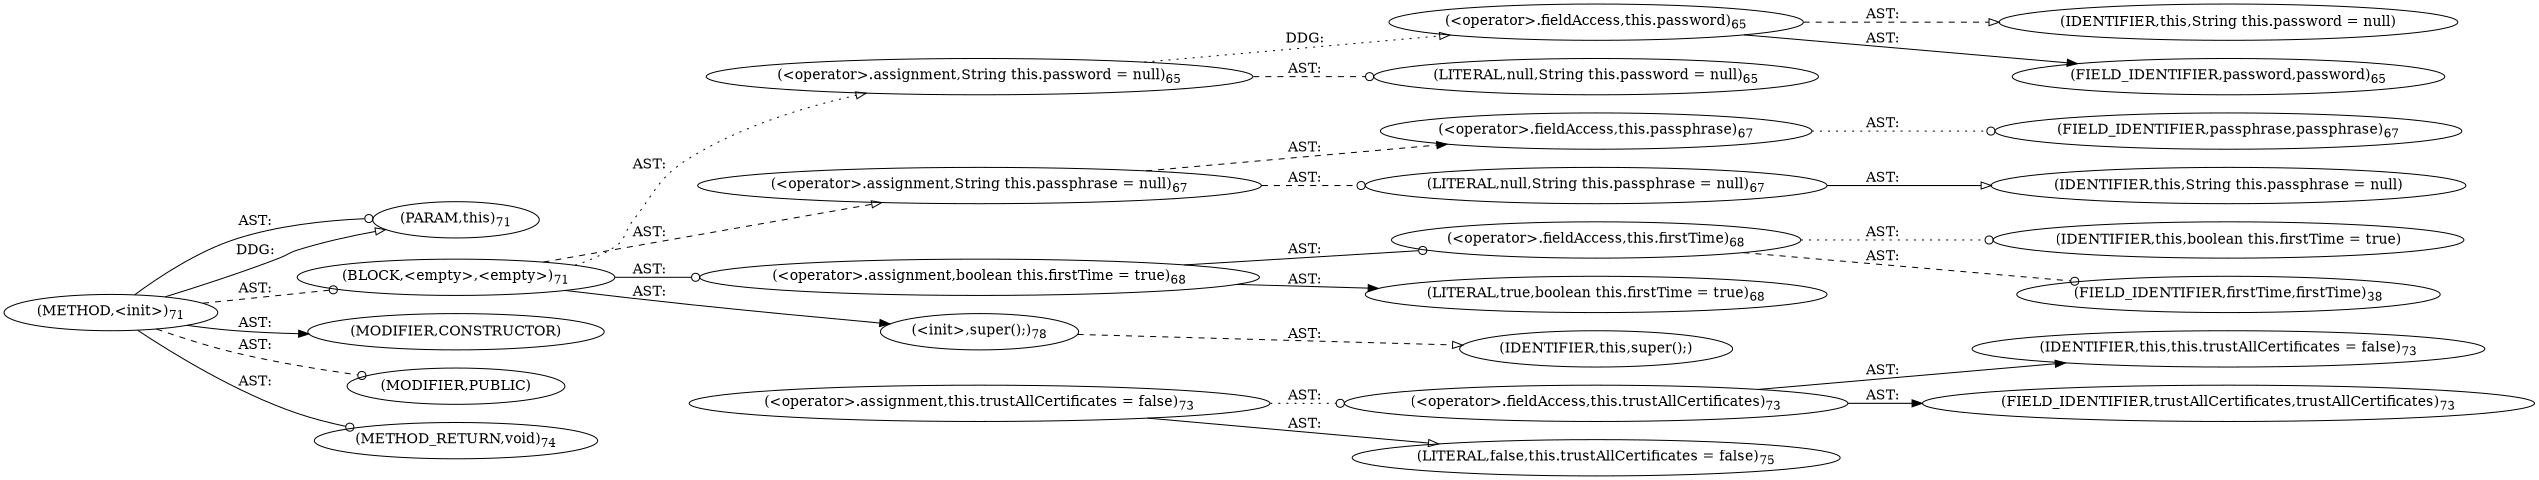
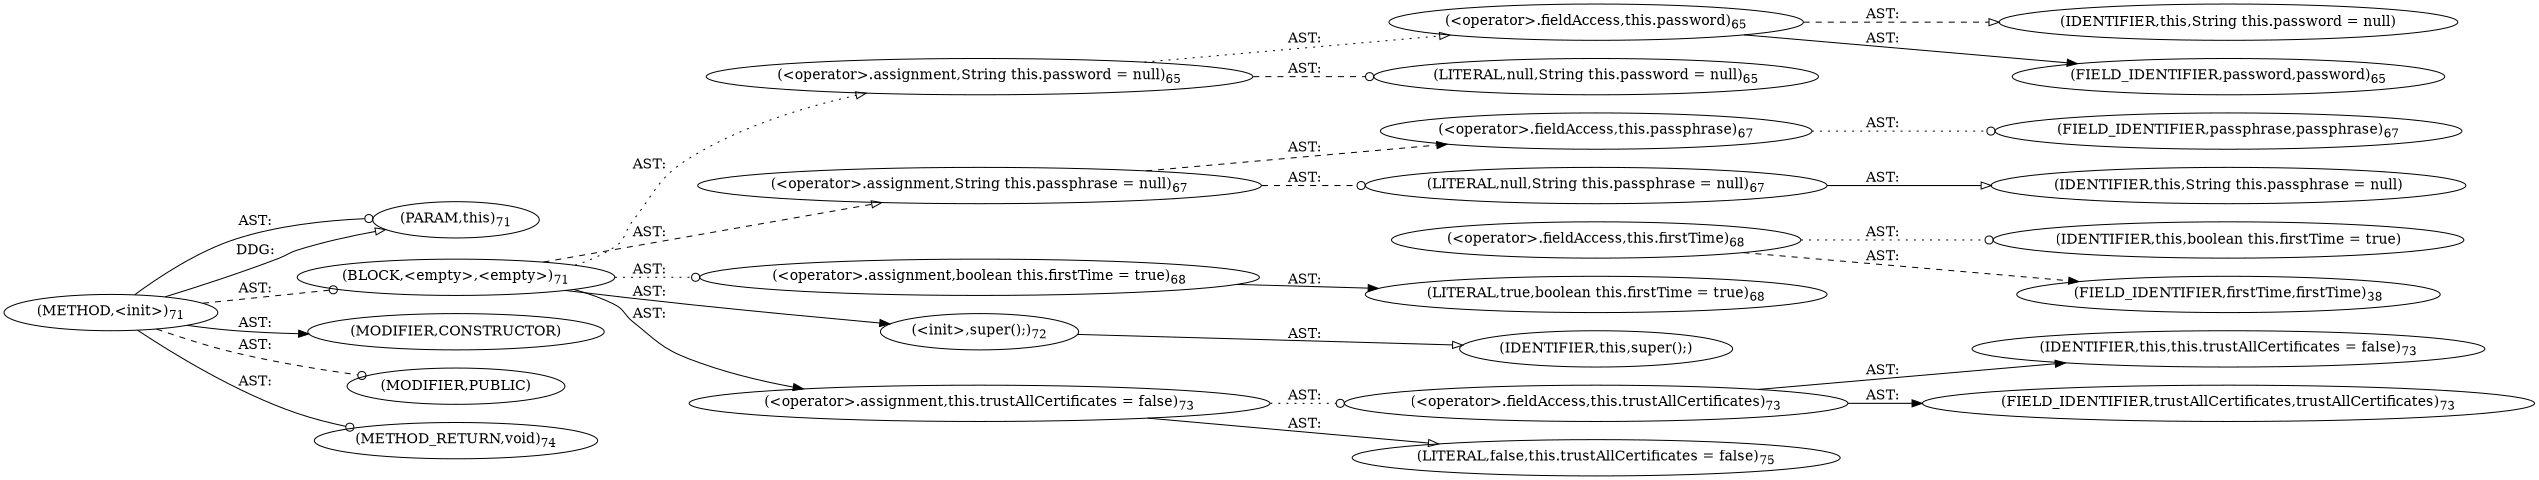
edge "(<operator>.assignment,String this.password = null)" -> "(<operator>.fieldAccess,this.password)": label "DDG: " -> "AST: "
edge "(<operator>.assignment,boolean this.firstTime = true)" -> "(<operator>.fieldAccess,this.firstTime)": removed, label "AST:"
edge "(<operator>.fieldAccess,this.firstTime)" -> "(FIELD_IDENTIFIER,firstTime,firstTime)": arrowhead odot -> normal
edge "(BLOCK,<empty>,<empty>)" -> "(<operator>.assignment,boolean this.firstTime = true)": style solid -> dotted
node "(<init>,super();)": text "78" -> "72"
edge "(<init>,super();)" -> "(IDENTIFIER,this,super();)": style dashed -> solid
edge "(BLOCK,<empty>,<empty>)" -> "(<operator>.assignment,this.trustAllCertificates = false)": added, label "AST:"
